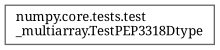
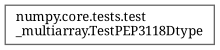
node "numpy.core.tests.test _multiarray.TestPEP3318Dtype": label "numpy.core.tests.test _multiarray.TestPEP3318Dtype" -> "numpy.core.tests.test _multiarray.TestPEP3118Dtype"
